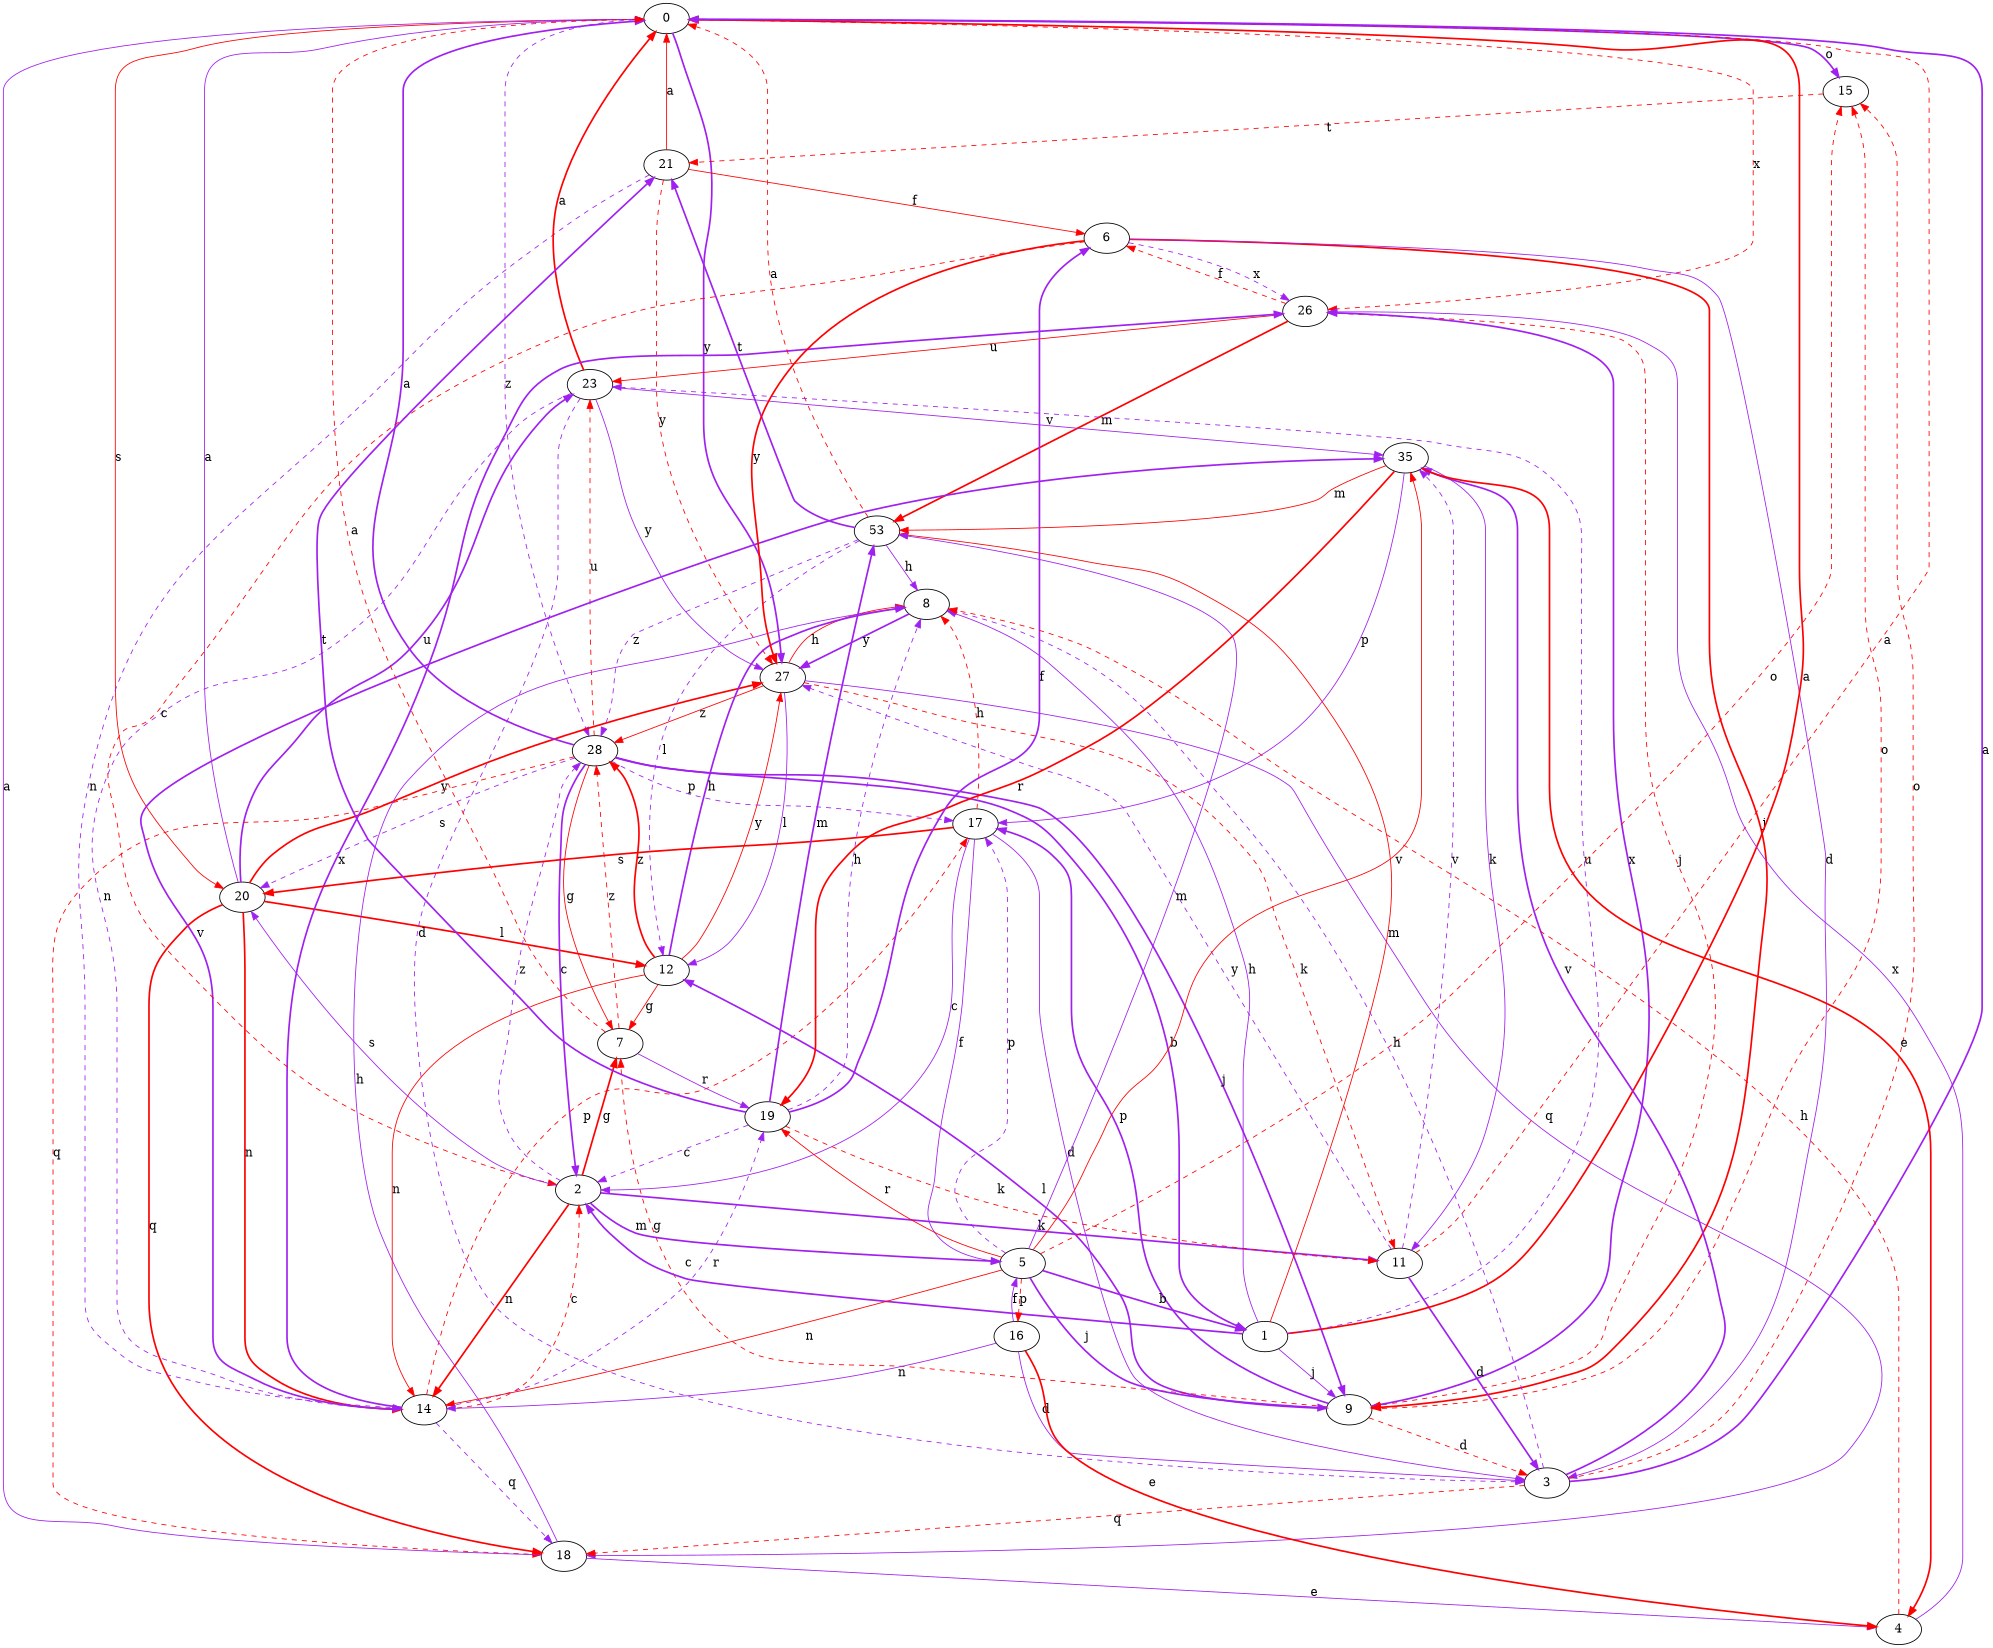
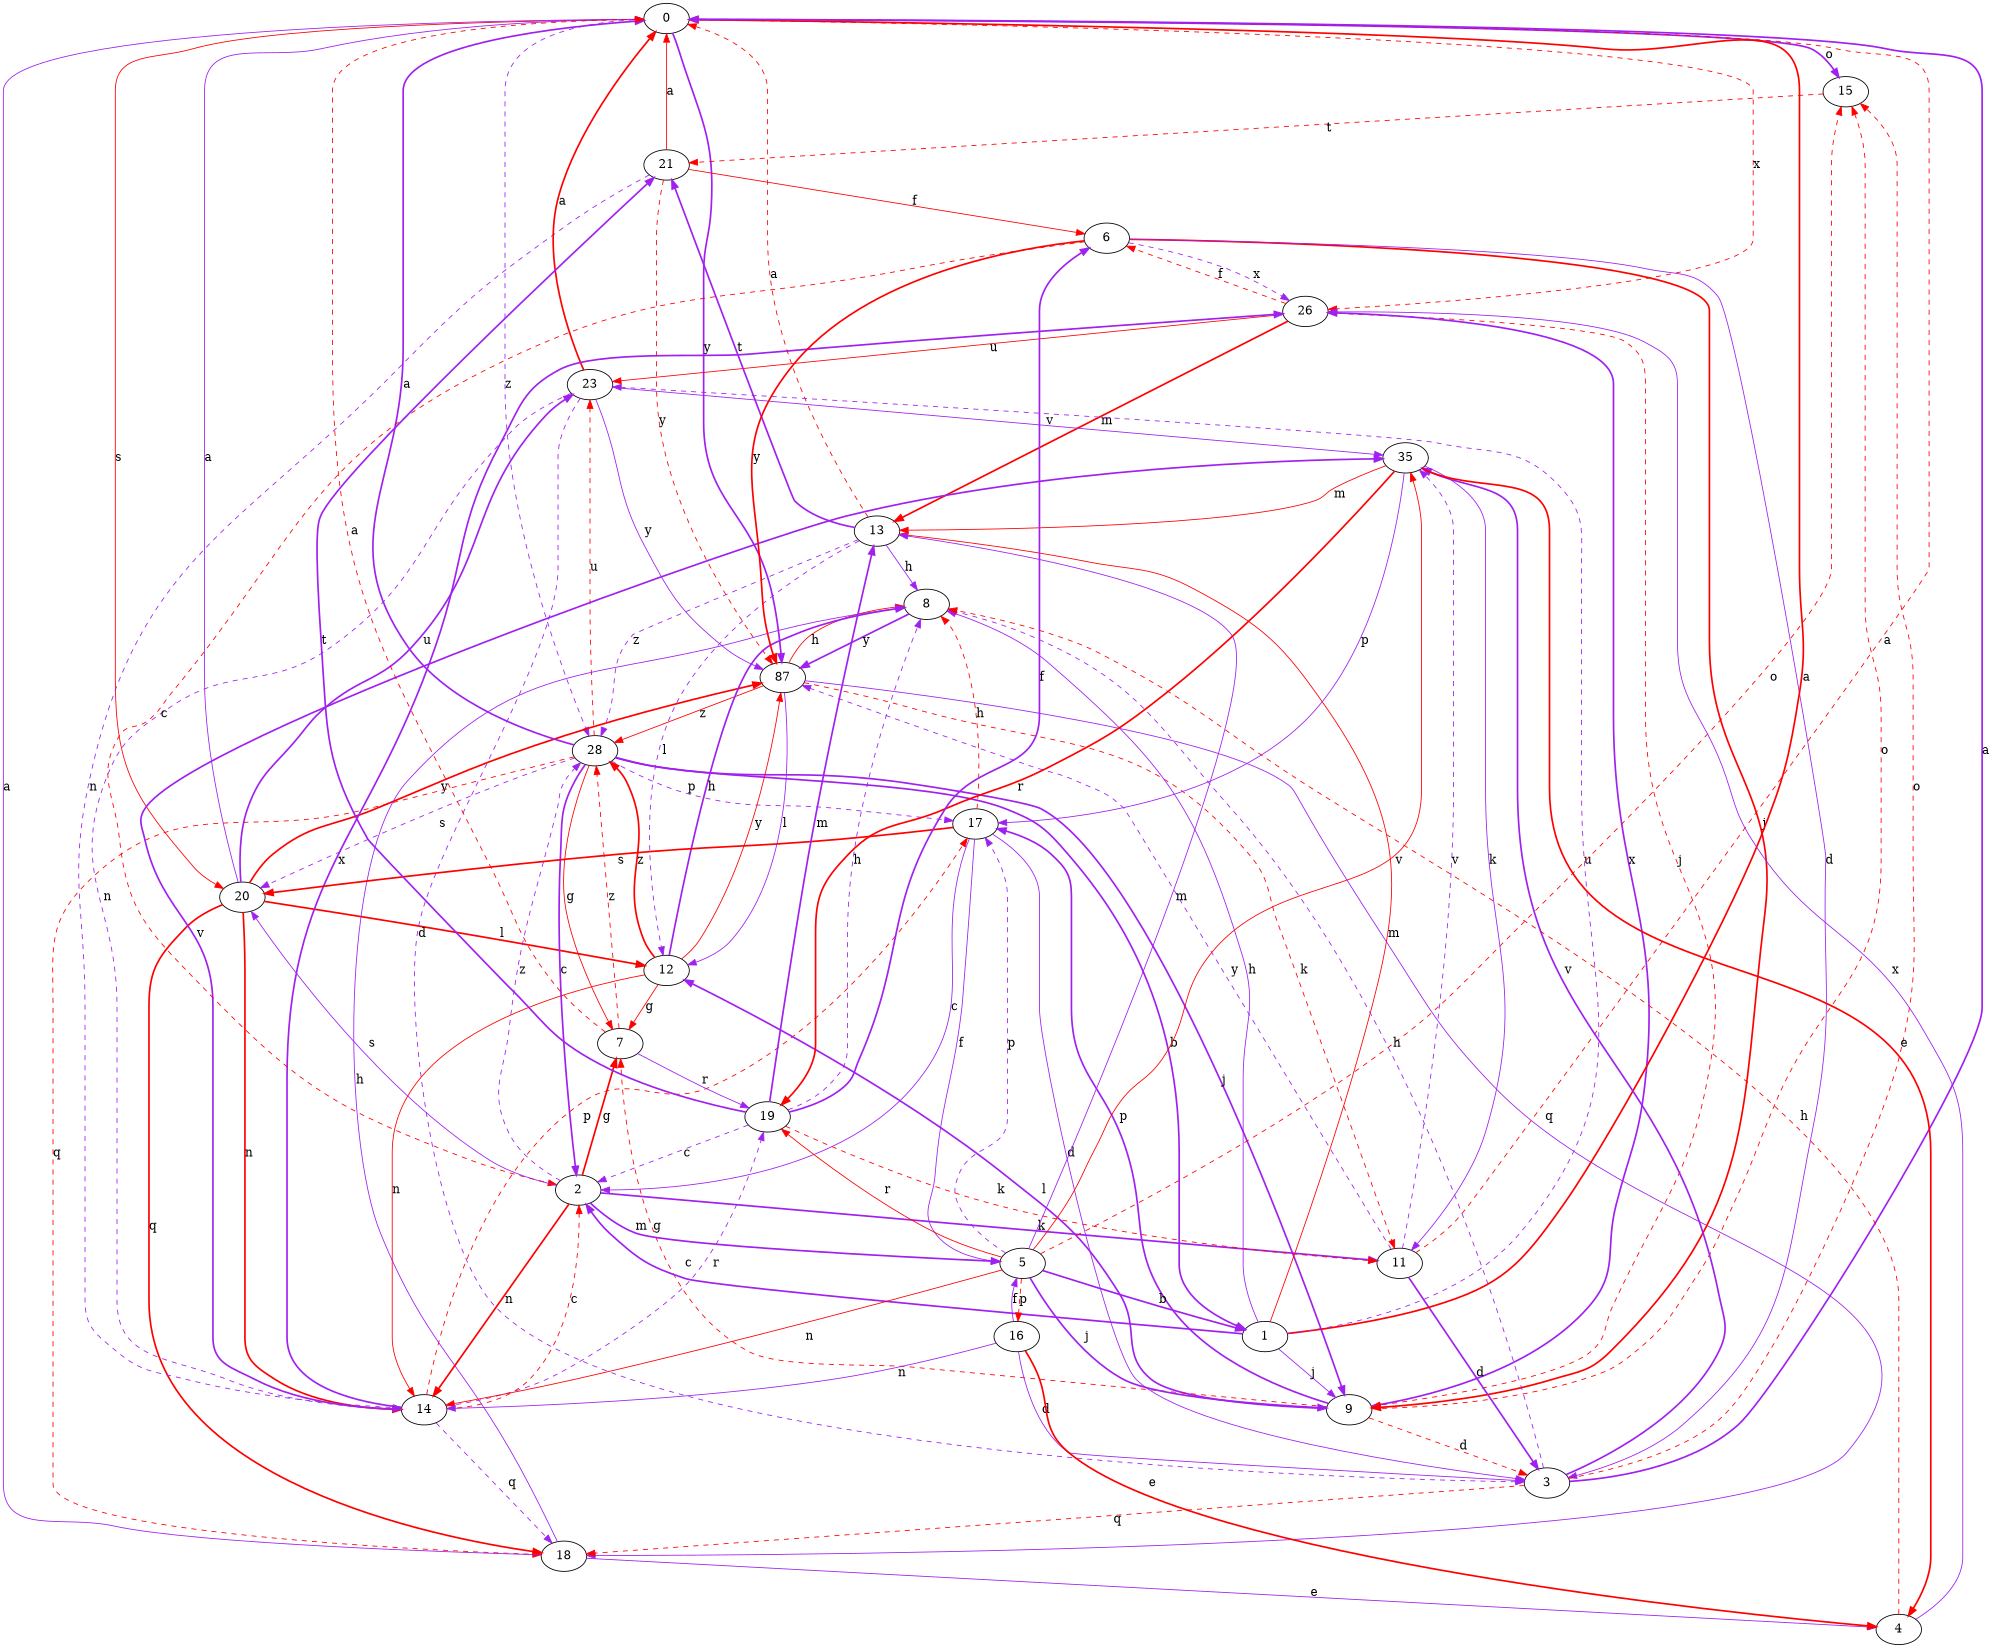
node "53": label "53" -> "13"
node "27": label "27" -> "87"
